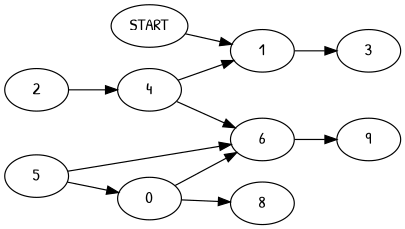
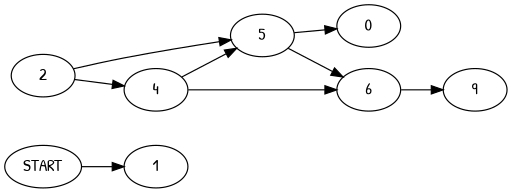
node "3": removed
edge "2" -> "5": added
edge "4" -> "1": now "4" -> "5"
edge "0" -> "6": removed
node "8": removed
